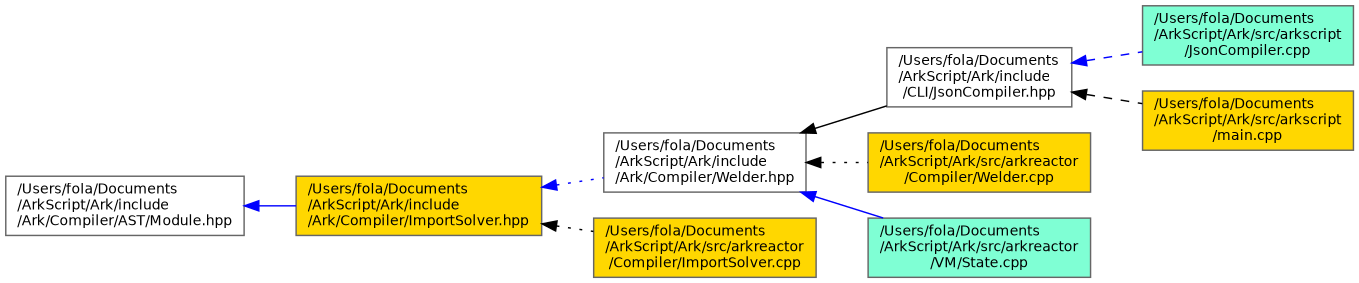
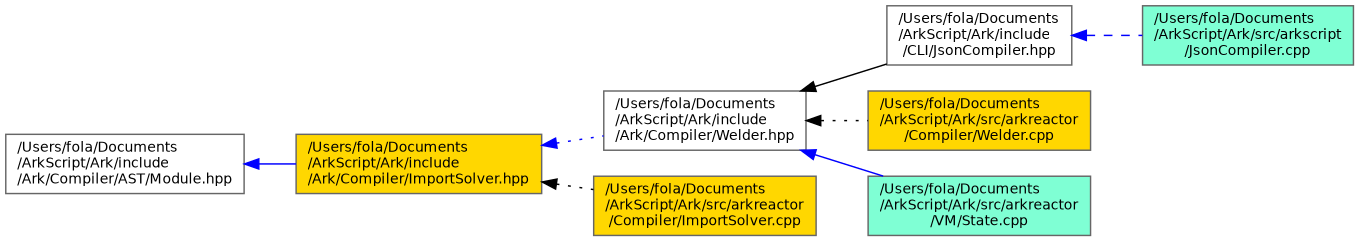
node "/Users/fola/Documents /ArkScript/Ark/src/arkscript /main.cpp": removed
